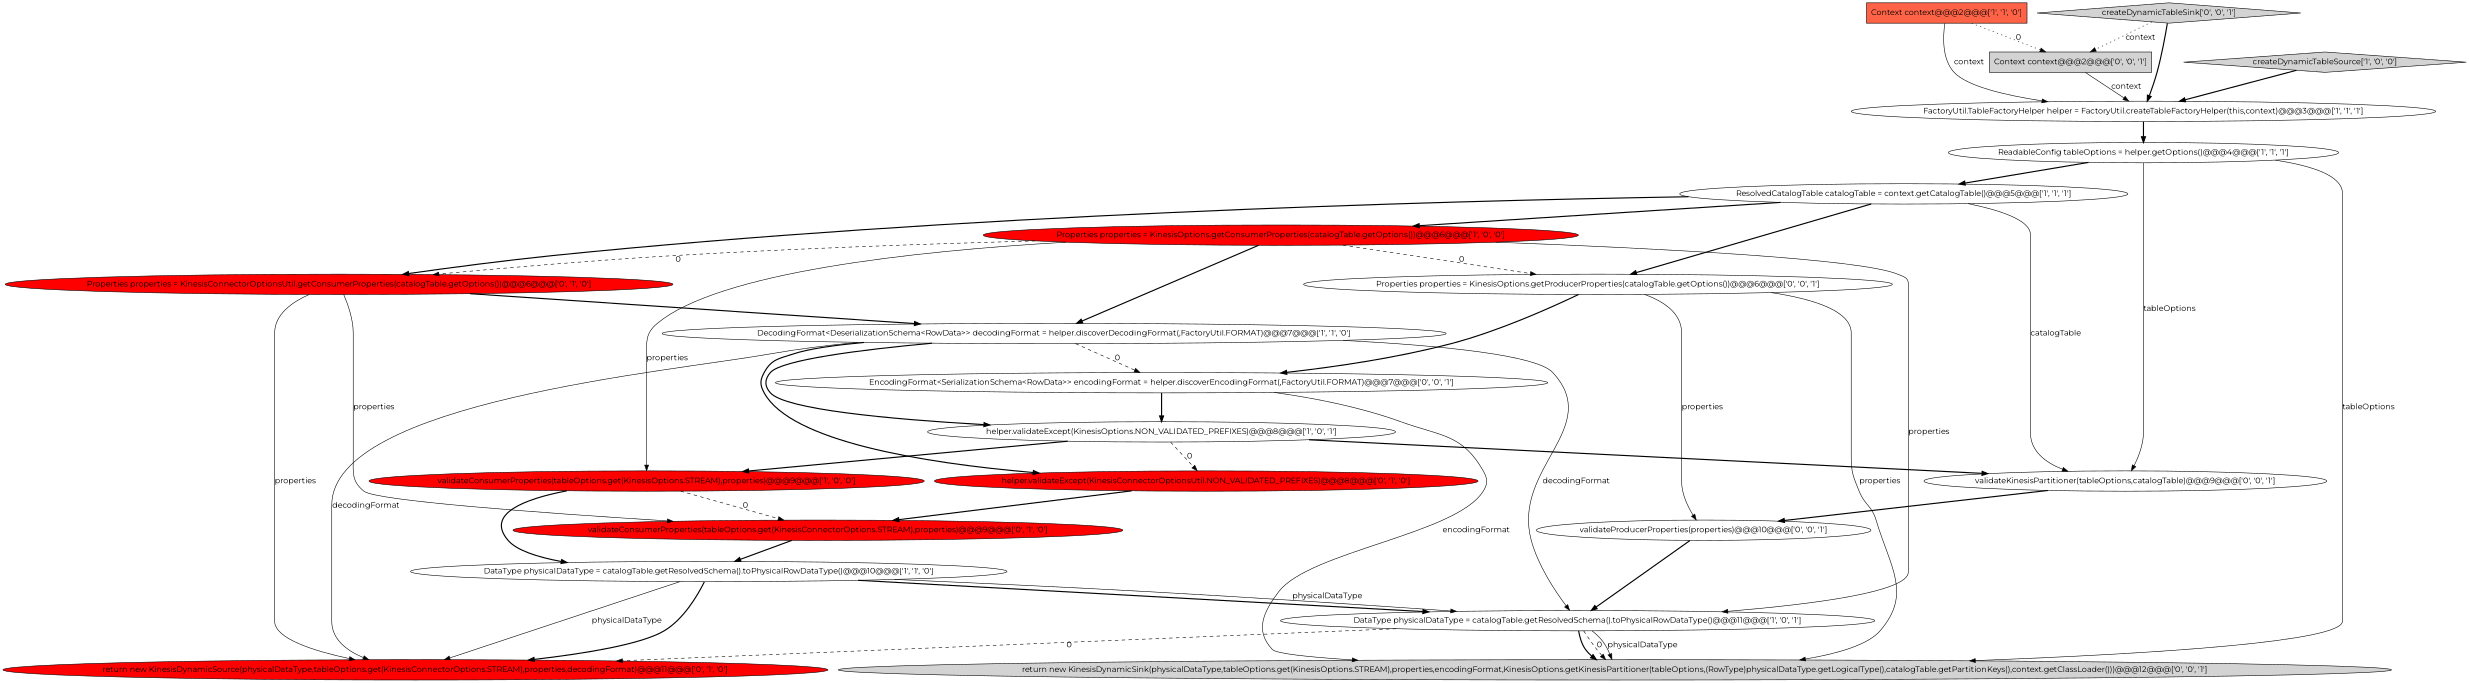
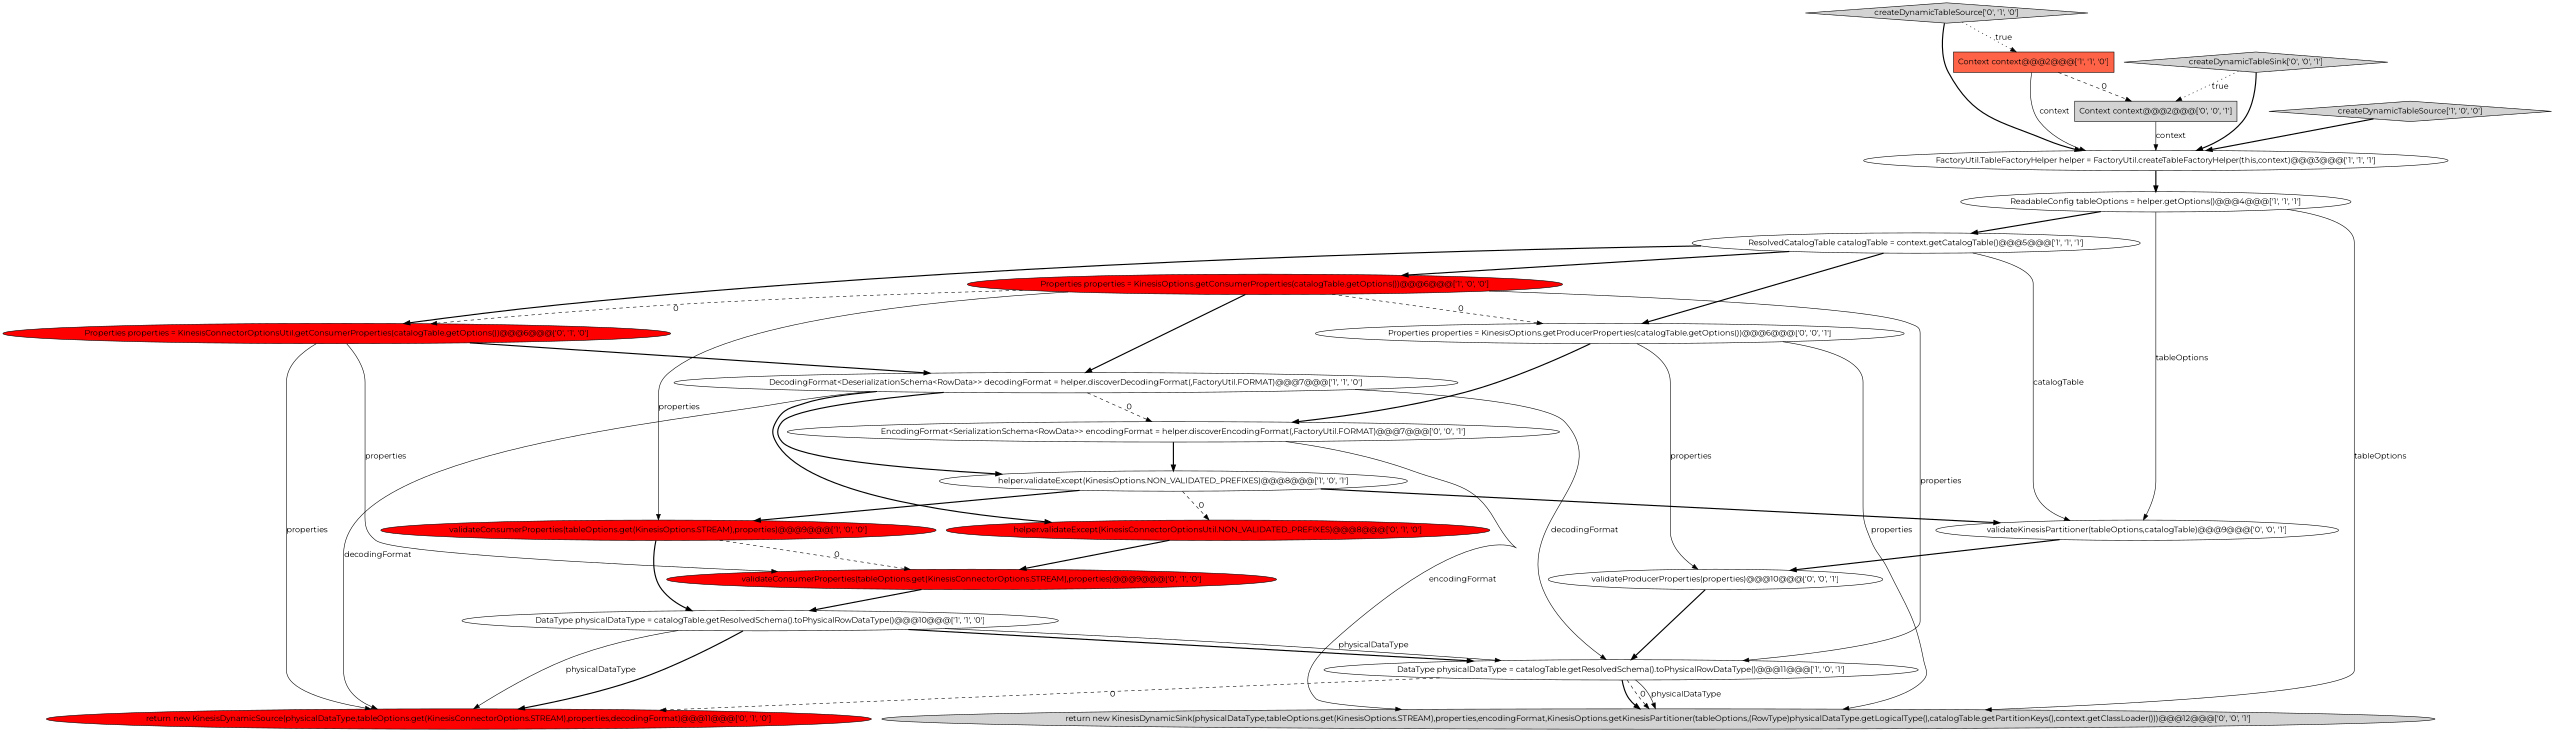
node "createDynamicTableSource['0', '1', '0']": added
edge "Context context@@@2@@@['1', '1', '0']" -> "Context context@@@2@@@['0', '0', '1']": style dotted -> dashed
edge "createDynamicTableSink['0', '0', '1']" -> "Context context@@@2@@@['0', '0', '1']": label "context" -> "true"
